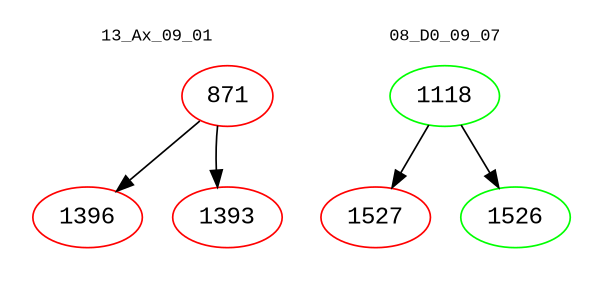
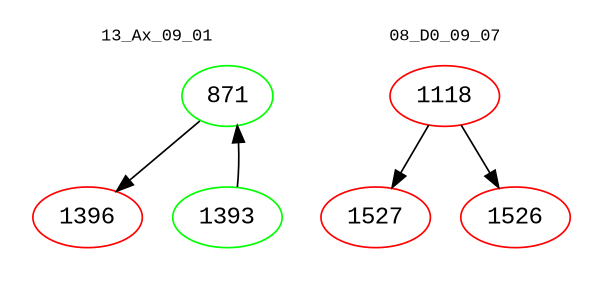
node "871": color red -> green
node "1118": color green -> red
edge "871" -> "1393": reversed
node "1393": color red -> green
node "1526": color green -> red
